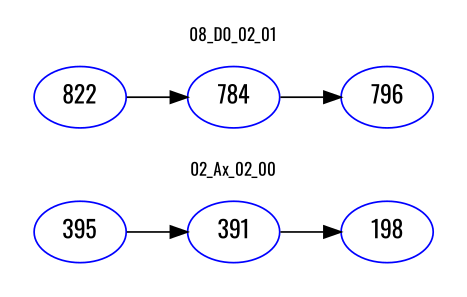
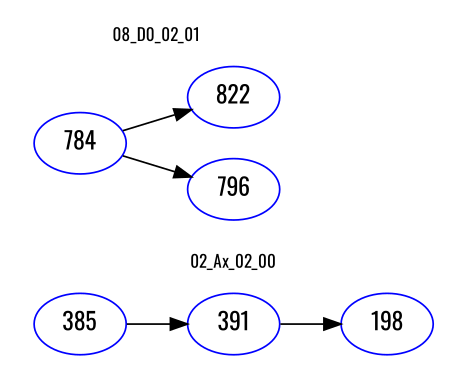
edge "822" -> "784": reversed
node "395": label "395" -> "385"
